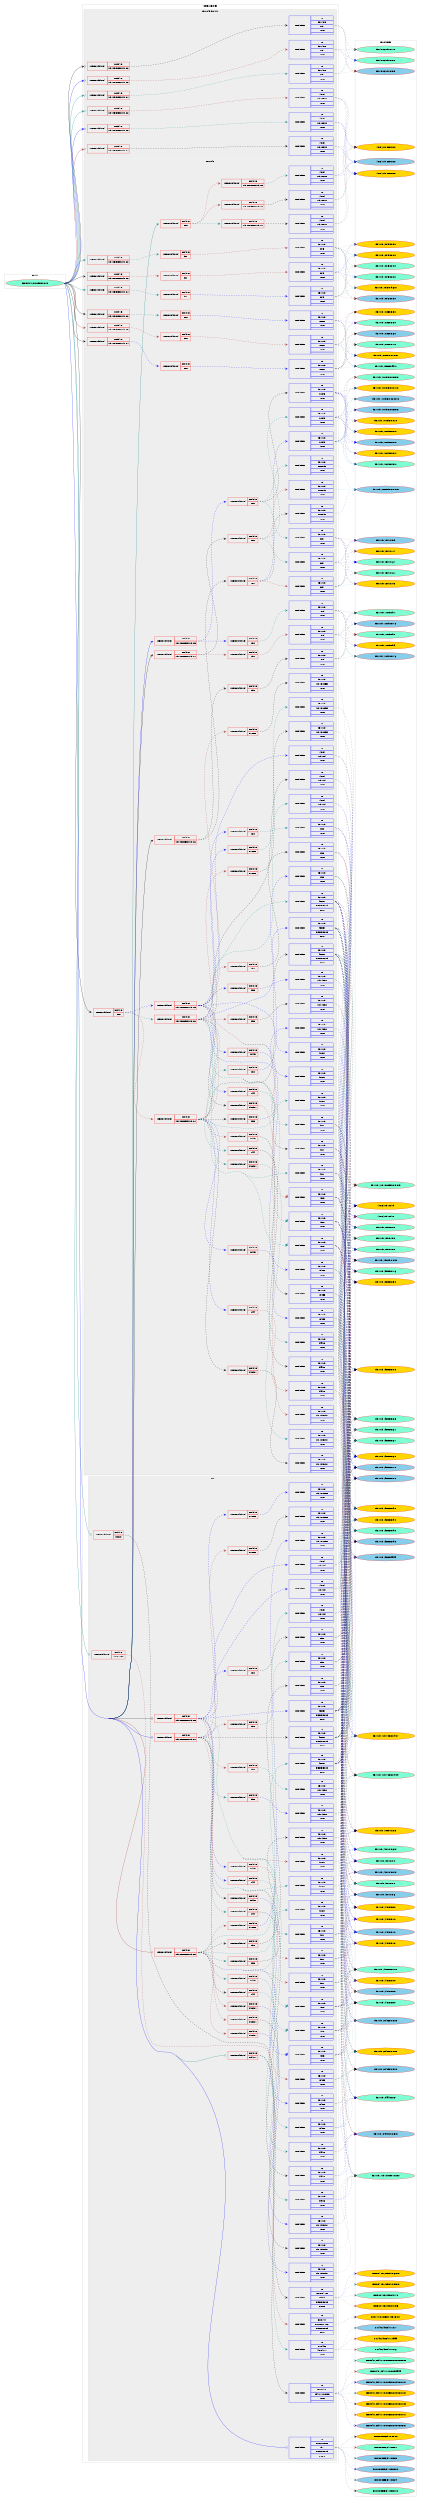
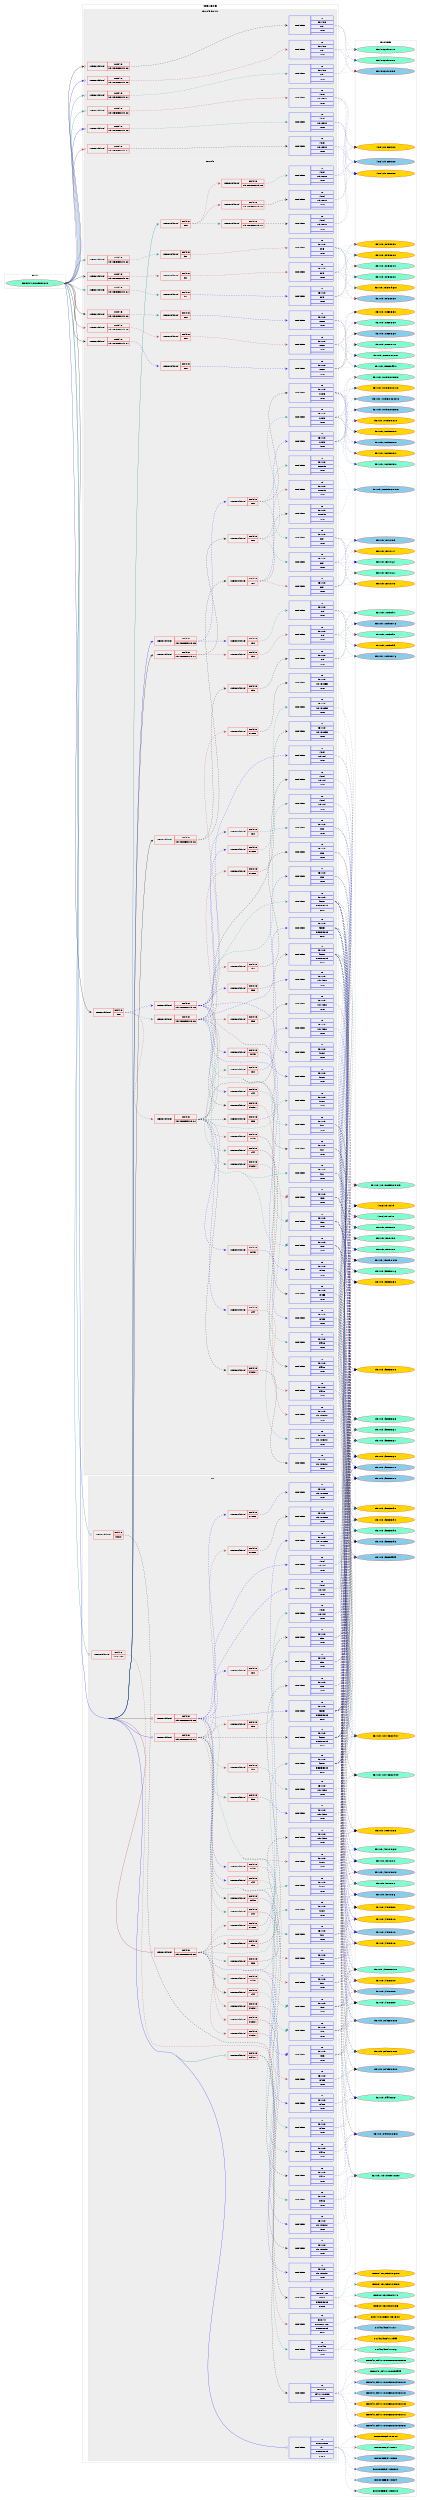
node "dev-ruby/rspec-2.14.1-r1": fillcolor gold -> aquamarine
node "sec-policy/selinux-puppet-2.20170204-r2": fillcolor gold -> skyblue
